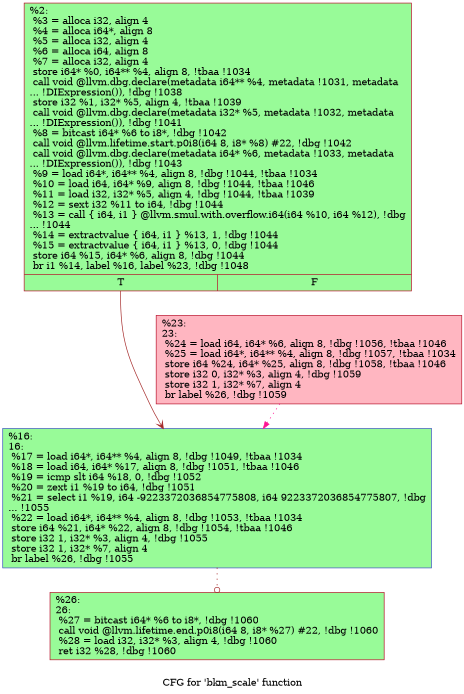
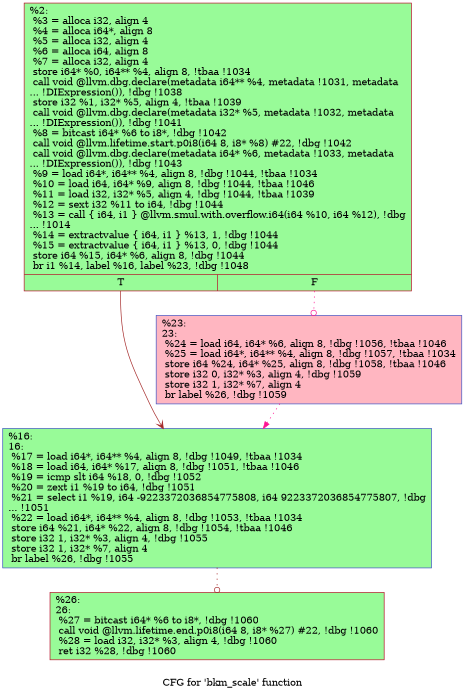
node "%2:": text "... !1044" -> "... !1014"
edge "%2:" -> "%23:": added
node "%23:": color #b70d28ff -> #3d50c3ff
node "%16:": text "... !1055" -> "... !1051"
